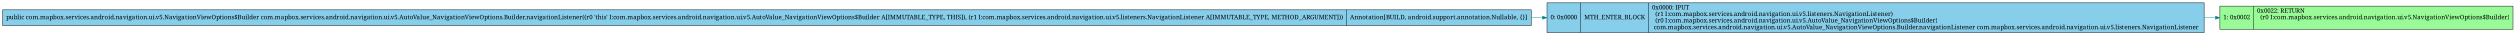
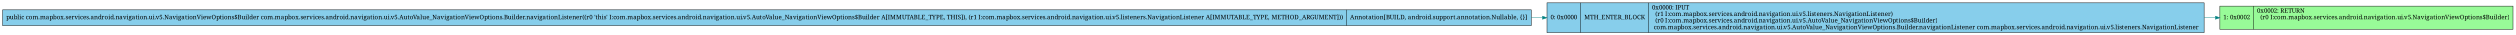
node "1: 0x0002": text "0x0022: RETURN" -> "0x0002: RETURN"
